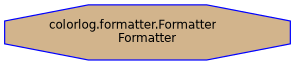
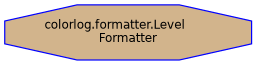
node "colorlog.formatter.Formatter Formatter": label "colorlog.formatter.Formatter Formatter" -> "colorlog.formatter.Level Formatter"
